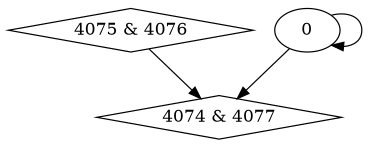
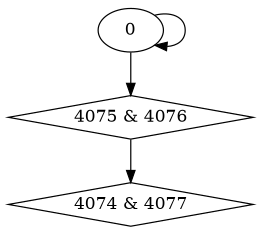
edge "0" -> "4074 & 4077": now "0" -> "4075 & 4076"
